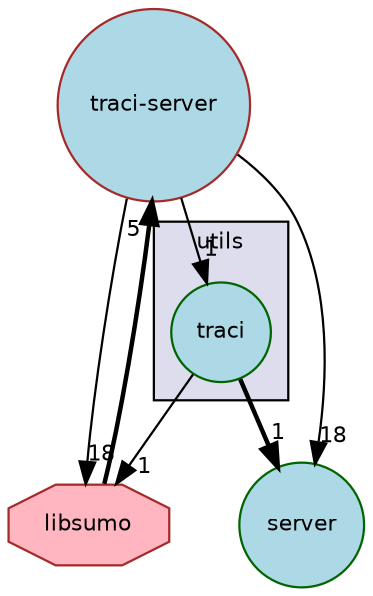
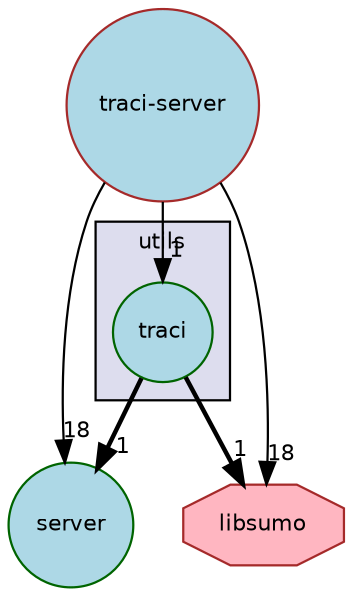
edge "libsumo" -> "traci-server": removed
edge "traci" -> "libsumo": style solid -> bold
